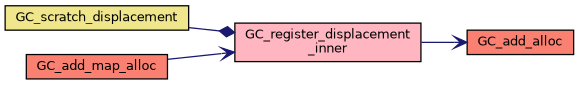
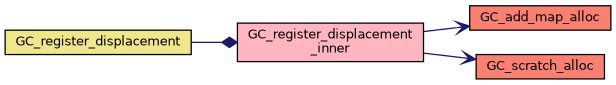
node "GC_scratch_displacement": label "GC_scratch_displacement" -> "GC_register_displacement"
node "GC_add_alloc": label "GC_add_alloc" -> "GC_scratch_alloc"
edge "GC_add_map_alloc" -> "GC_register_displacement _inner": reversed
